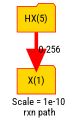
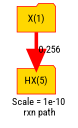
edge "HX(5)" -> "X(1)": reversed
